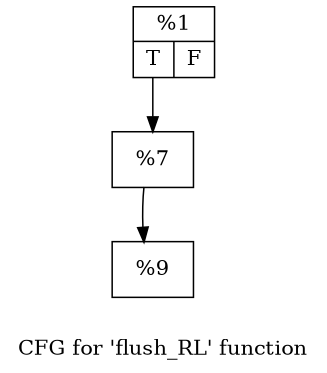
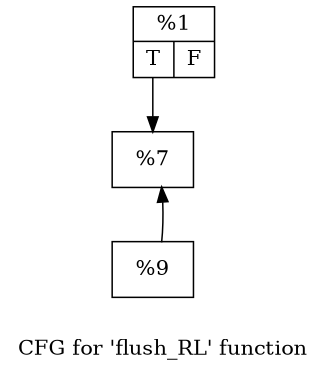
edge "%7" -> "%9": reversed
